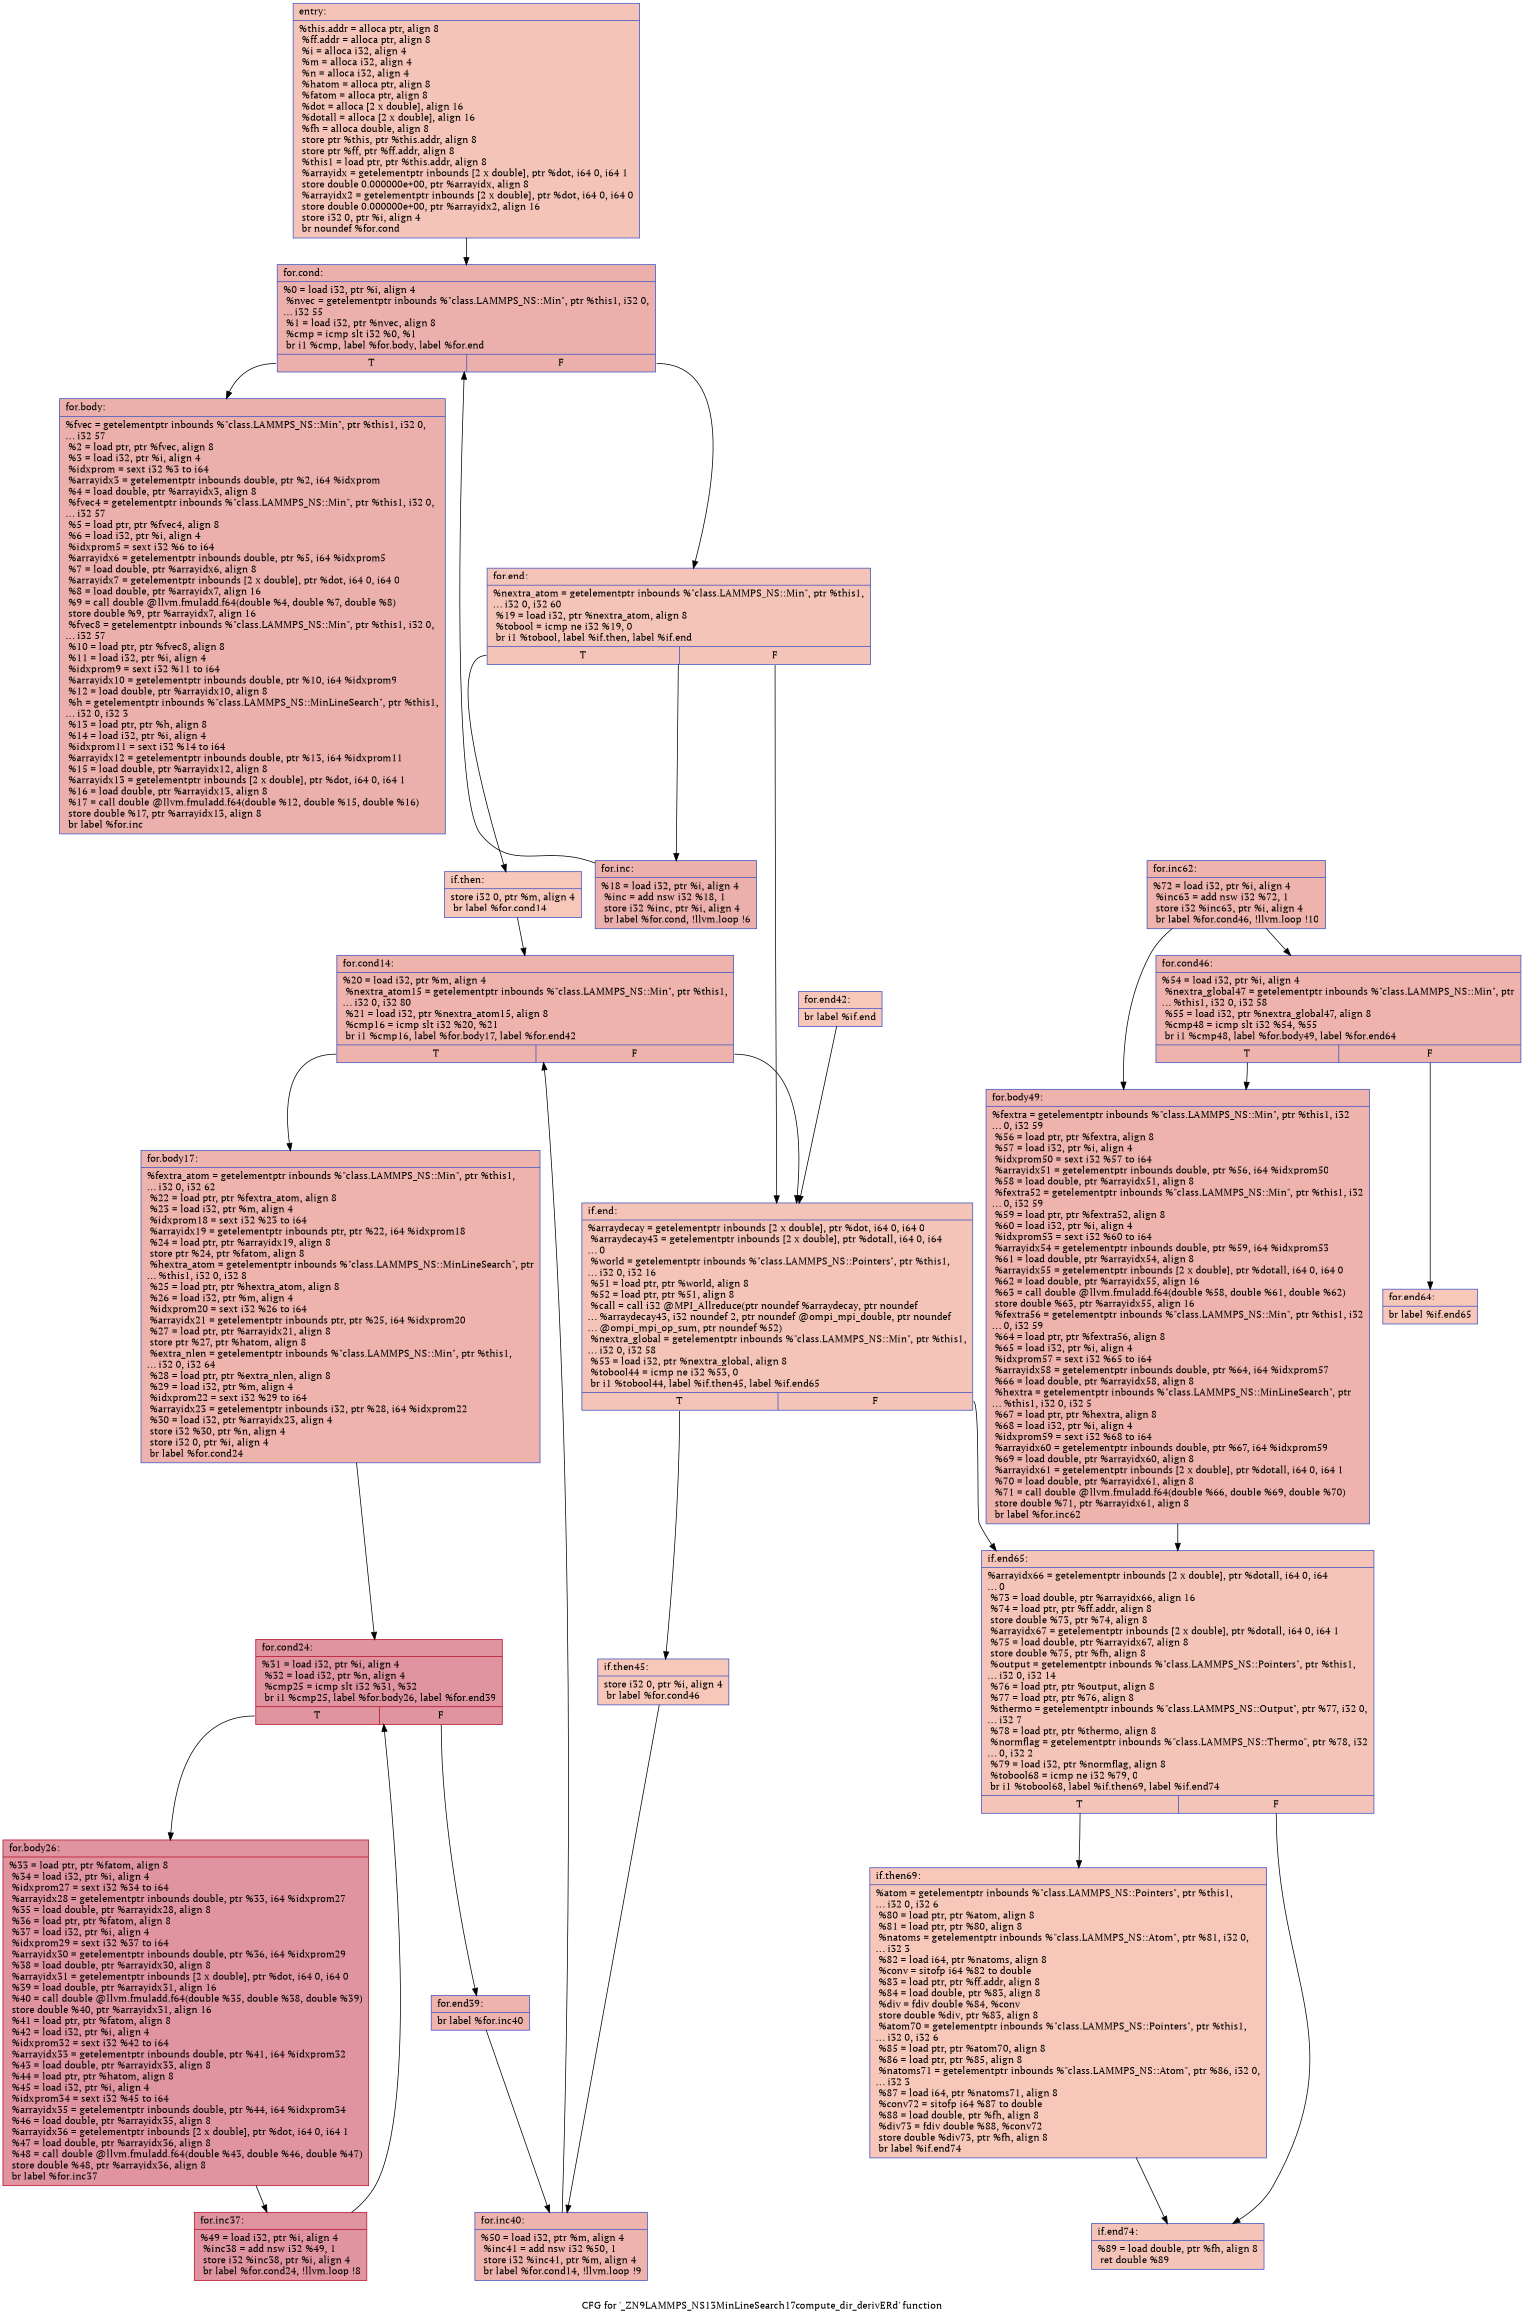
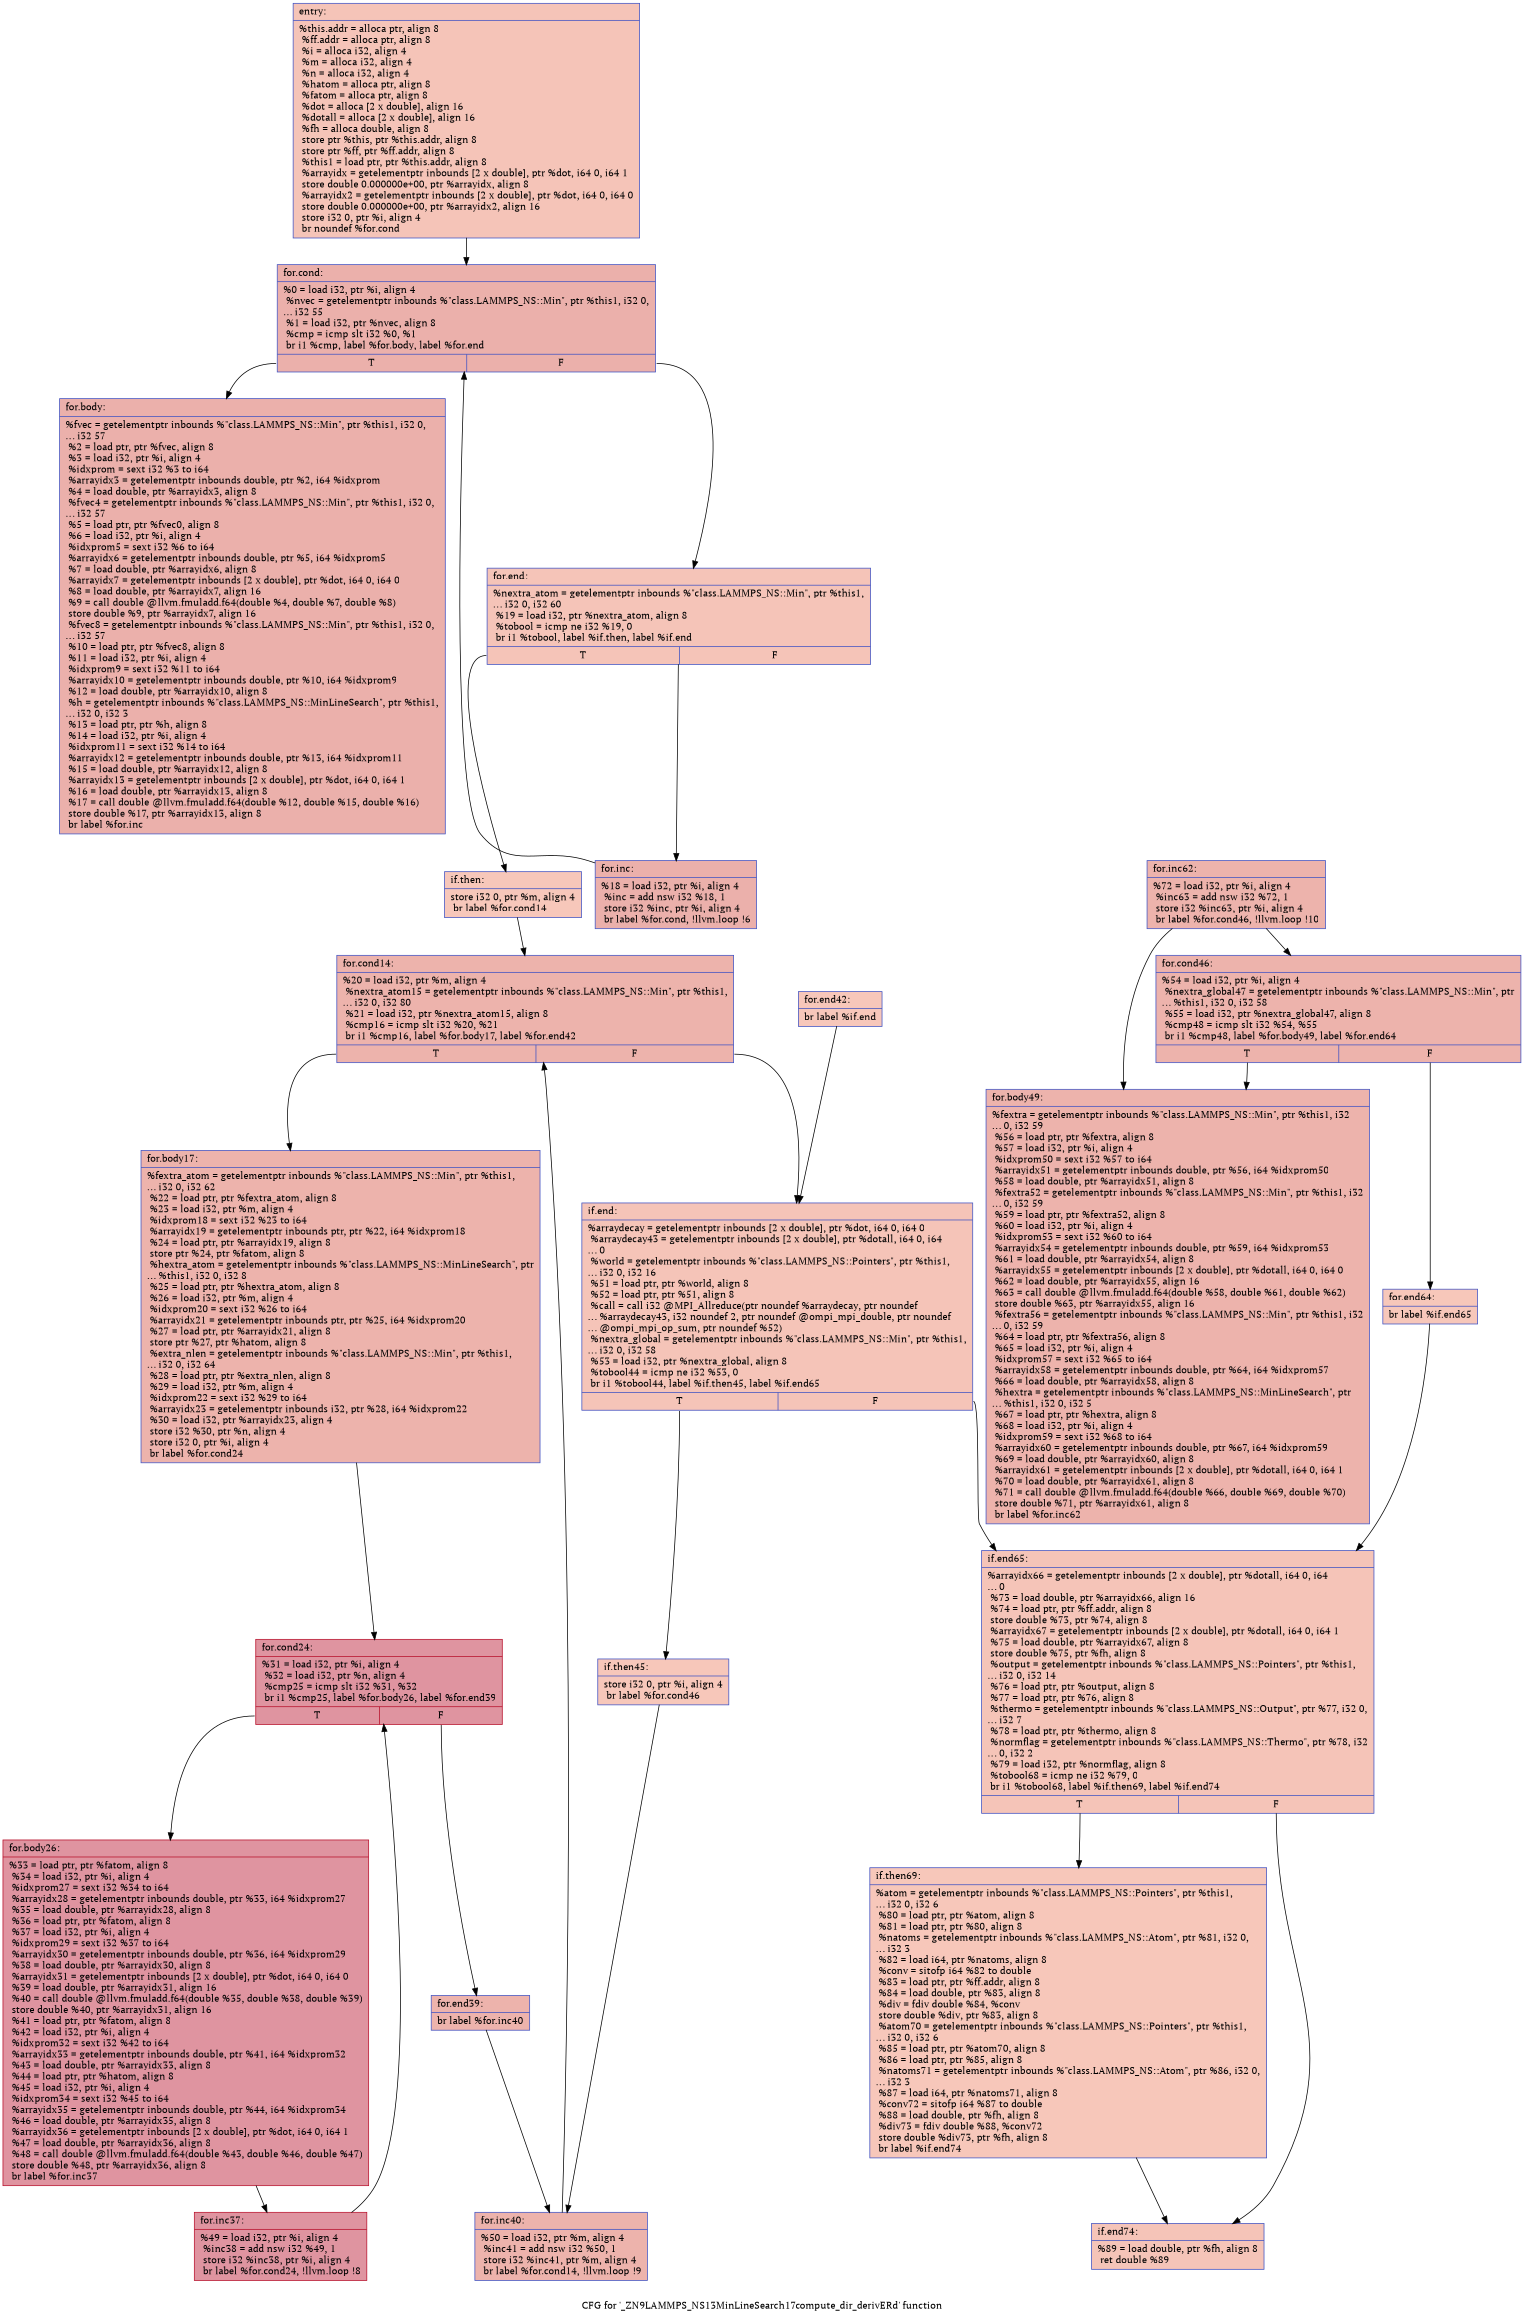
node "for.body:": text "%5 = load ptr, ptr %fvec4, align 8" -> "%5 = load ptr, ptr %fvec0, align 8"
edge "for.end:" -> "if.end:": removed
edge "for.body49:" -> "if.end65:": now "for.end64:" -> "if.end65:"
